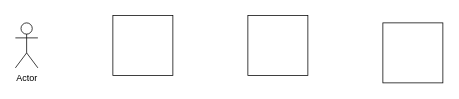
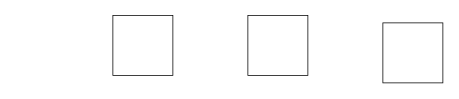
node "Actor": removed
